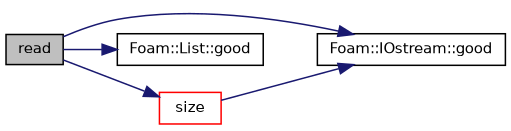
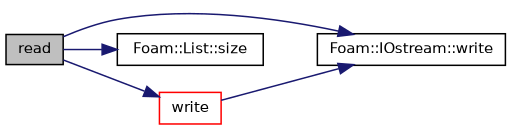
node "Foam::List::good": label "Foam::List::good" -> "Foam::List::size"
node "Foam::IOstream::good": label "Foam::IOstream::good" -> "Foam::IOstream::write"
node "size": label "size" -> "write"
